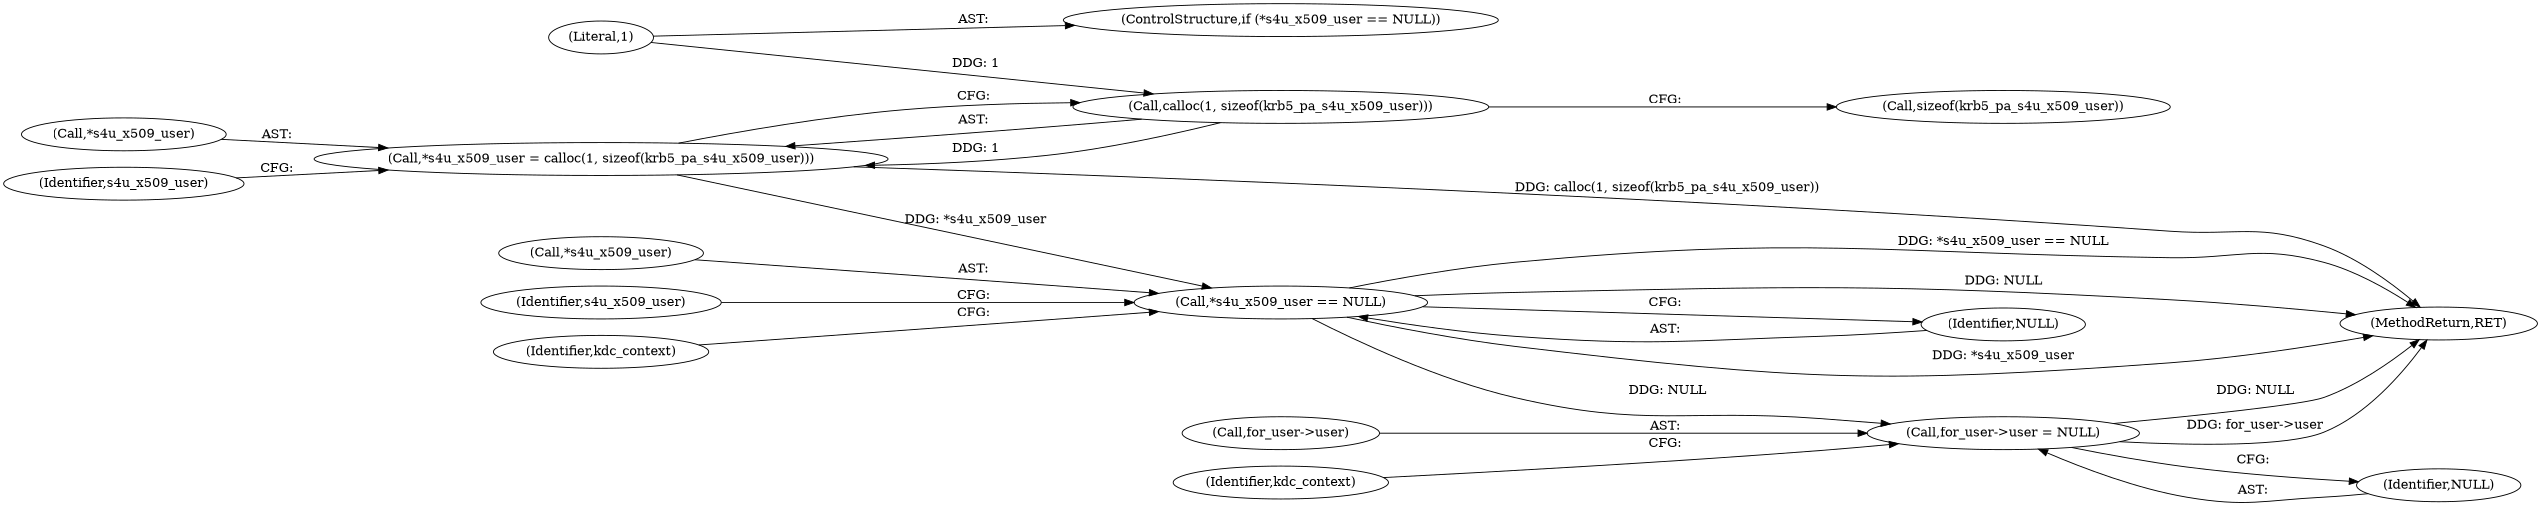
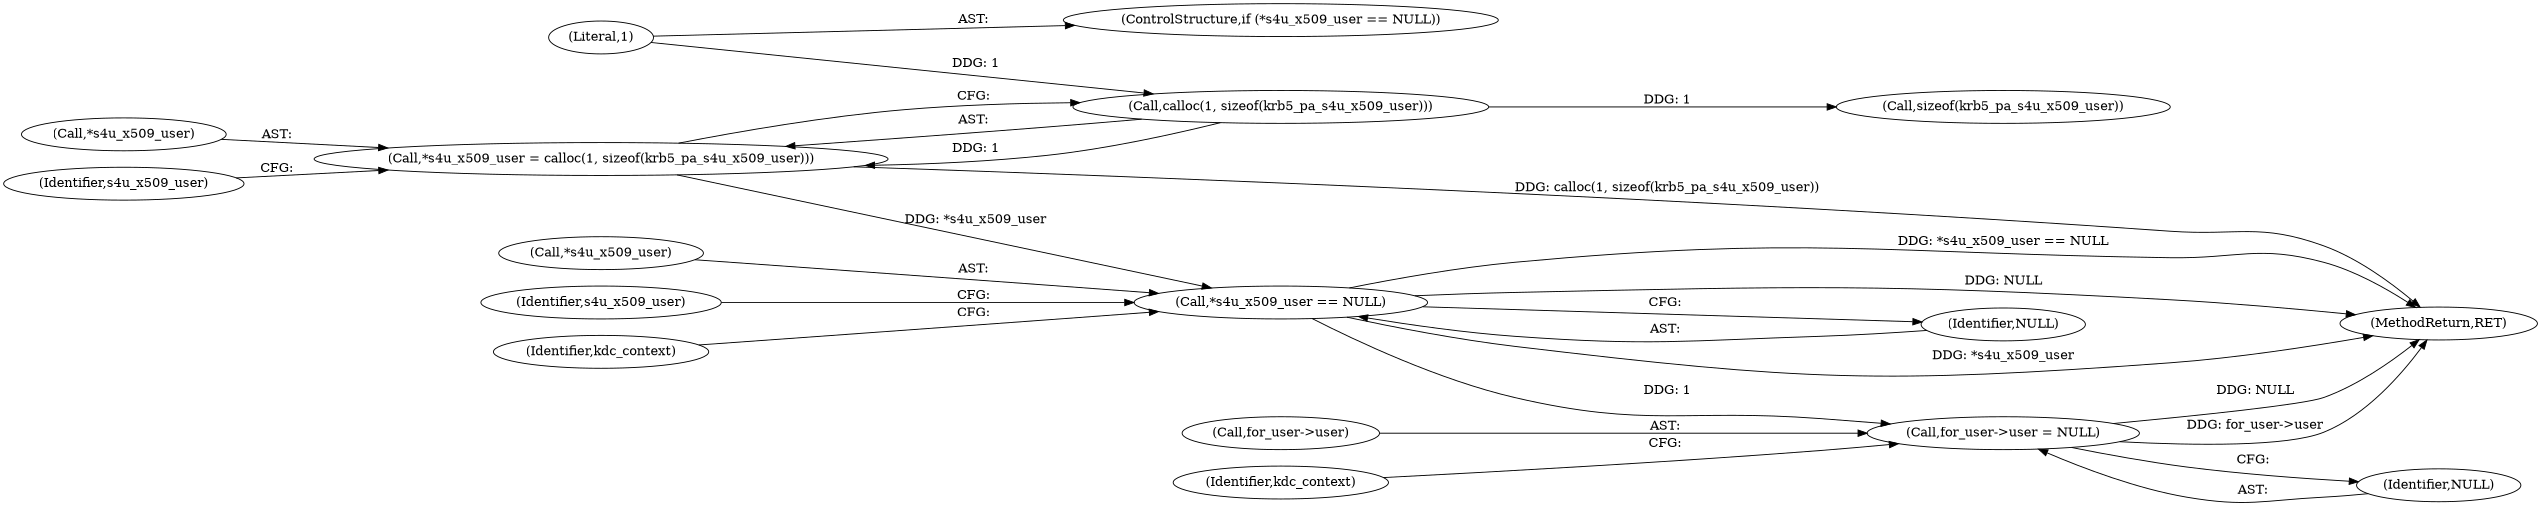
edge "(Call,calloc(1, sizeof(krb5_pa_s4u_x509_user)))" -> "(Call,sizeof(krb5_pa_s4u_x509_user))": label "CFG: " -> "DDG: 1"
edge "(Call,*s4u_x509_user == NULL)" -> "(Call,for_user->user = NULL)": label "DDG: NULL" -> "DDG: 1"
